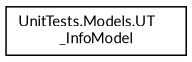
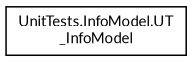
node "UnitTests.Models.UT _InfoModel": label "UnitTests.Models.UT _InfoModel" -> "UnitTests.InfoModel.UT _InfoModel"
